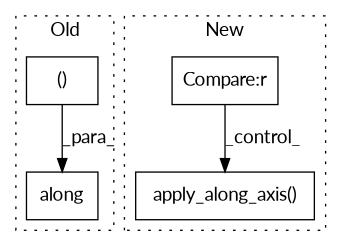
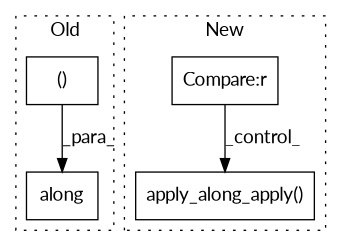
node "apply_along_axis()": label "apply_along_axis()" -> "apply_along_apply()"
